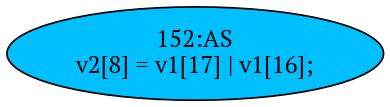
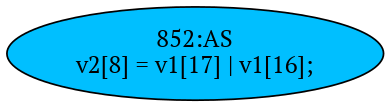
node "152:AS v2[8] = v1[17] | v1[16];": label "152:AS v2[8] = v1[17] | v1[16];" -> "852:AS v2[8] = v1[17] | v1[16];"
